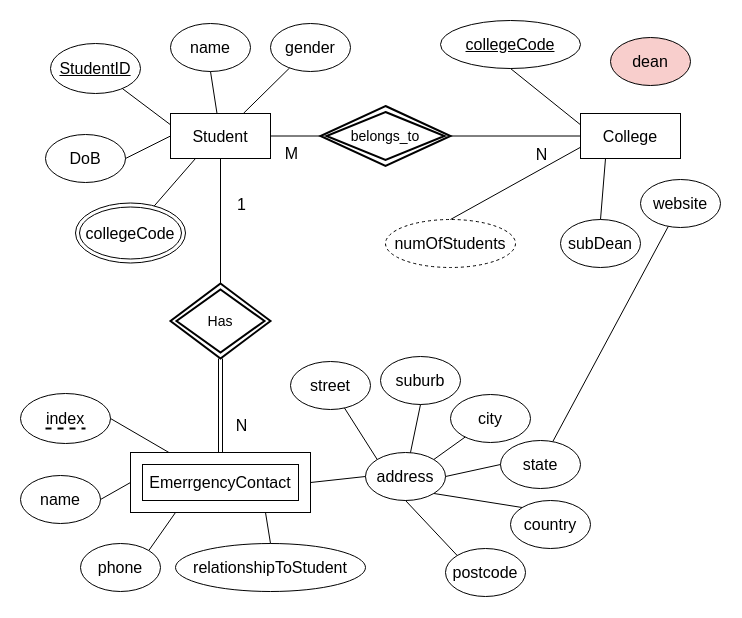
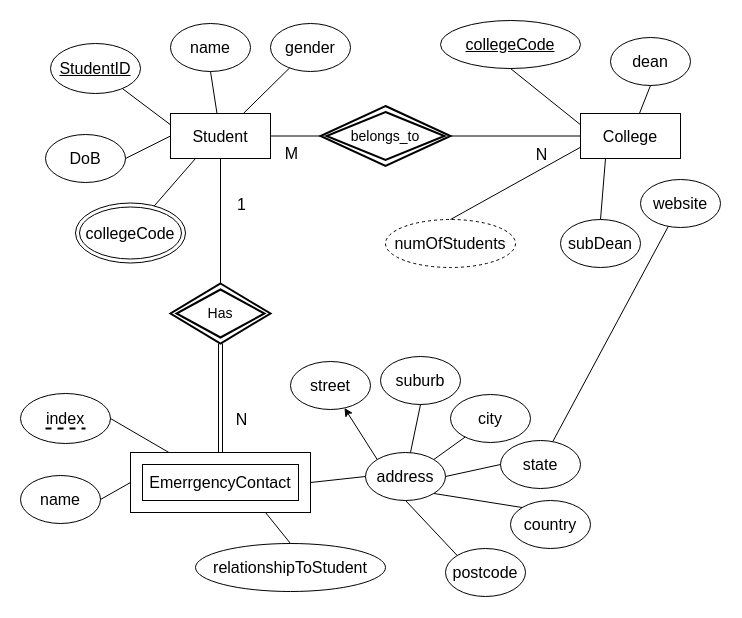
node "dean": fillcolor #f8cecc -> #ffffff
edge "dean" -- "College": added
node "Has": size 100x75 -> 100x60
edge "street" -- "address": arrowhead none -> classic
edge "EmerrgencyContact" -- "phone": removed
node "phone": removed
node "relationshipToStudent": moved (271, 568) -> (291, 568)
